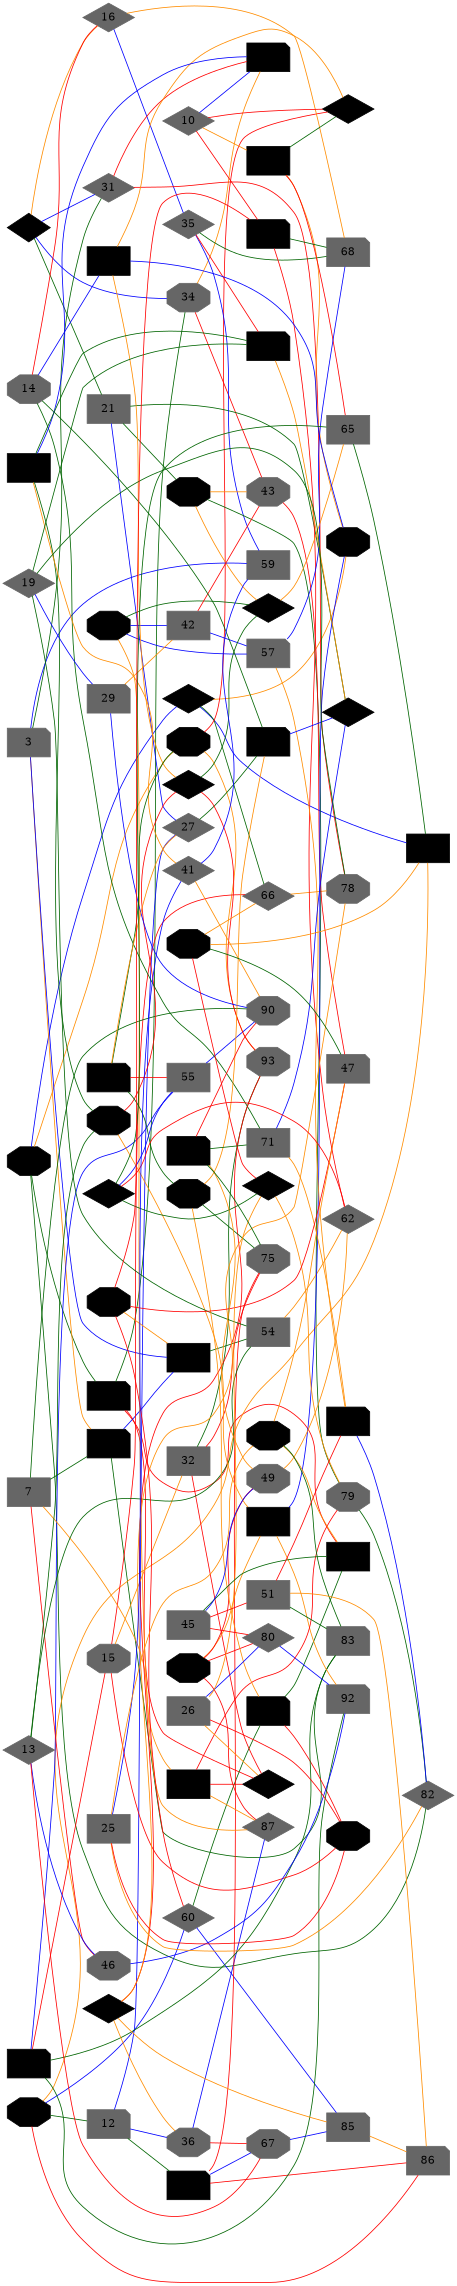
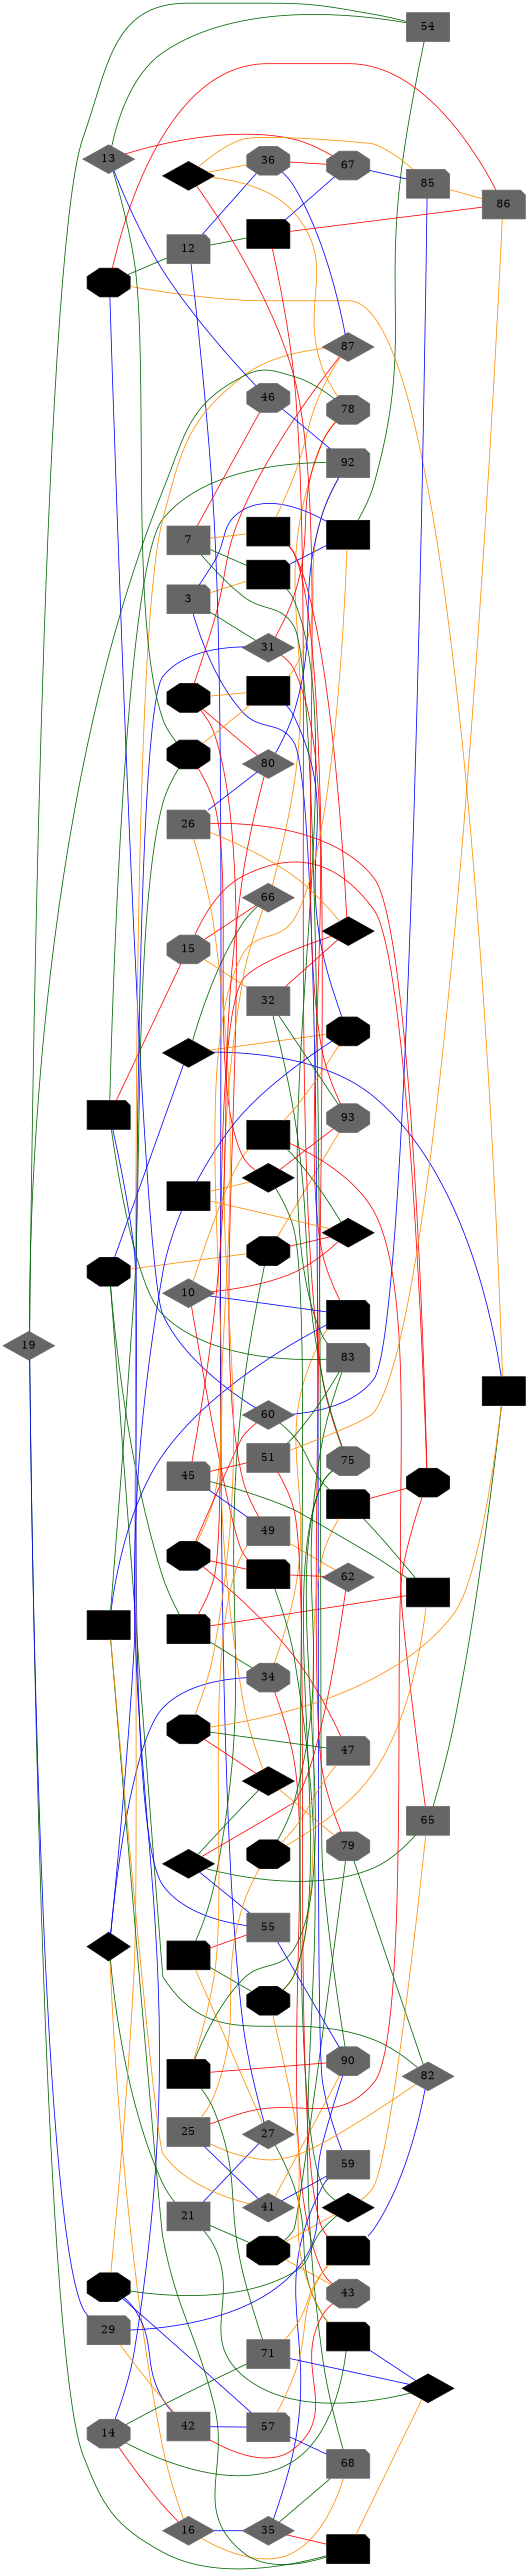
edge "43" -- "47": removed
edge "62" -- "54": removed
edge "75" -- "32": color red -> darkgreen
node "49": shape octagon -> box
